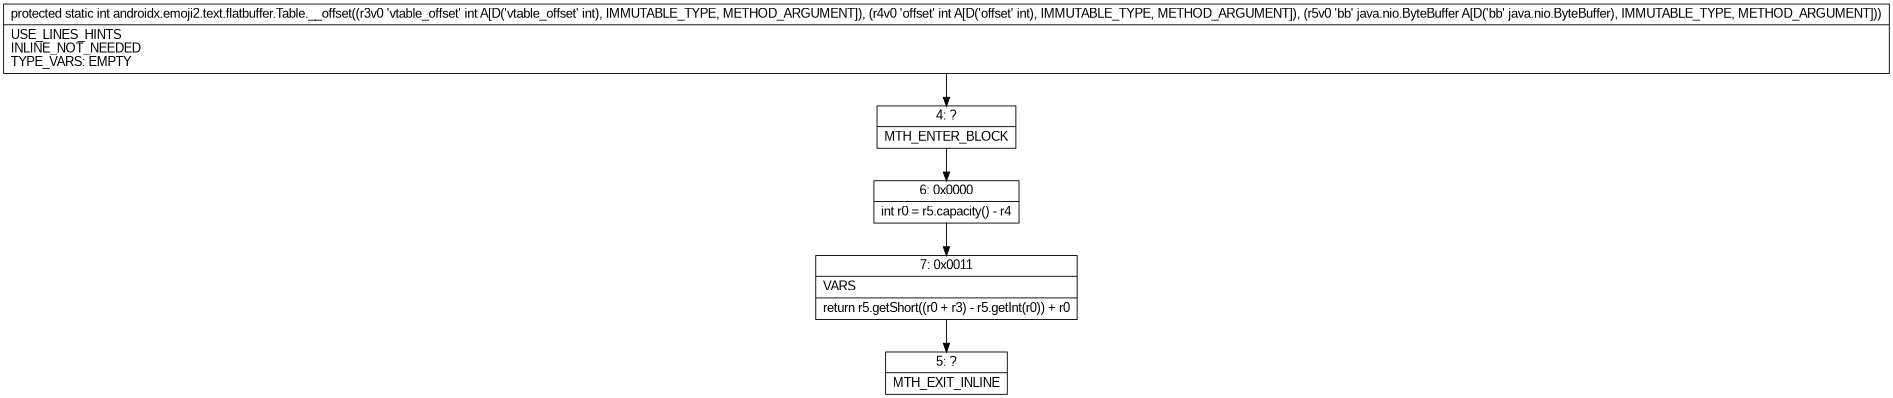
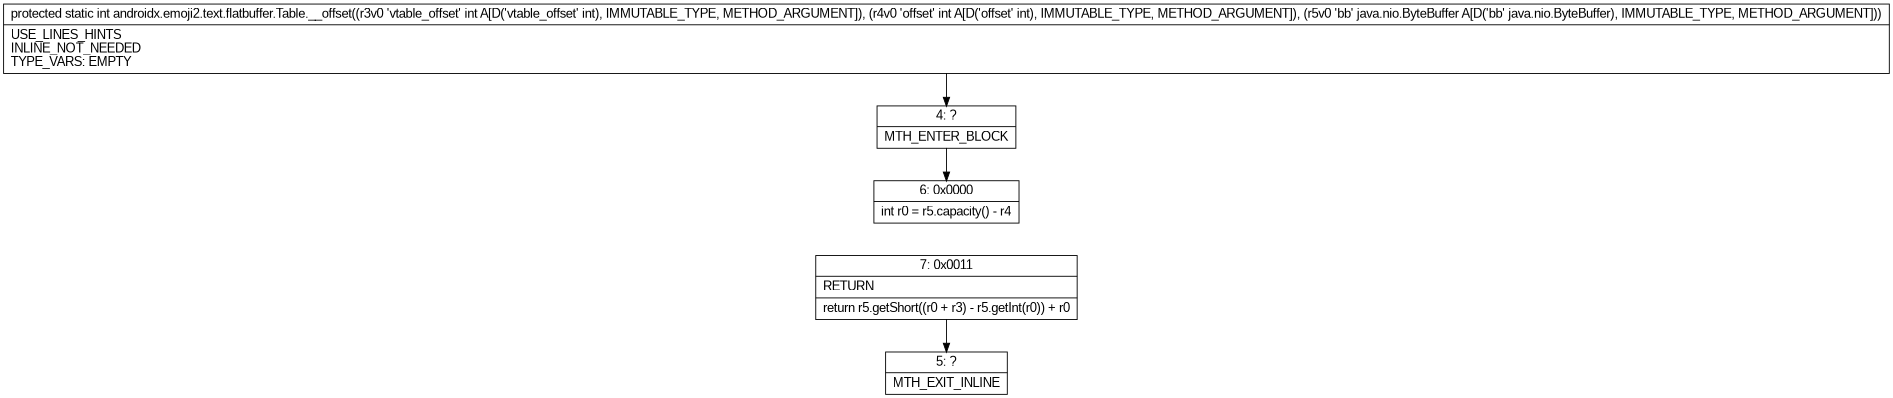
edge "6: 0x0000" -> "7: 0x0011": removed
node "7: 0x0011": text "VARS" -> "RETURN"
